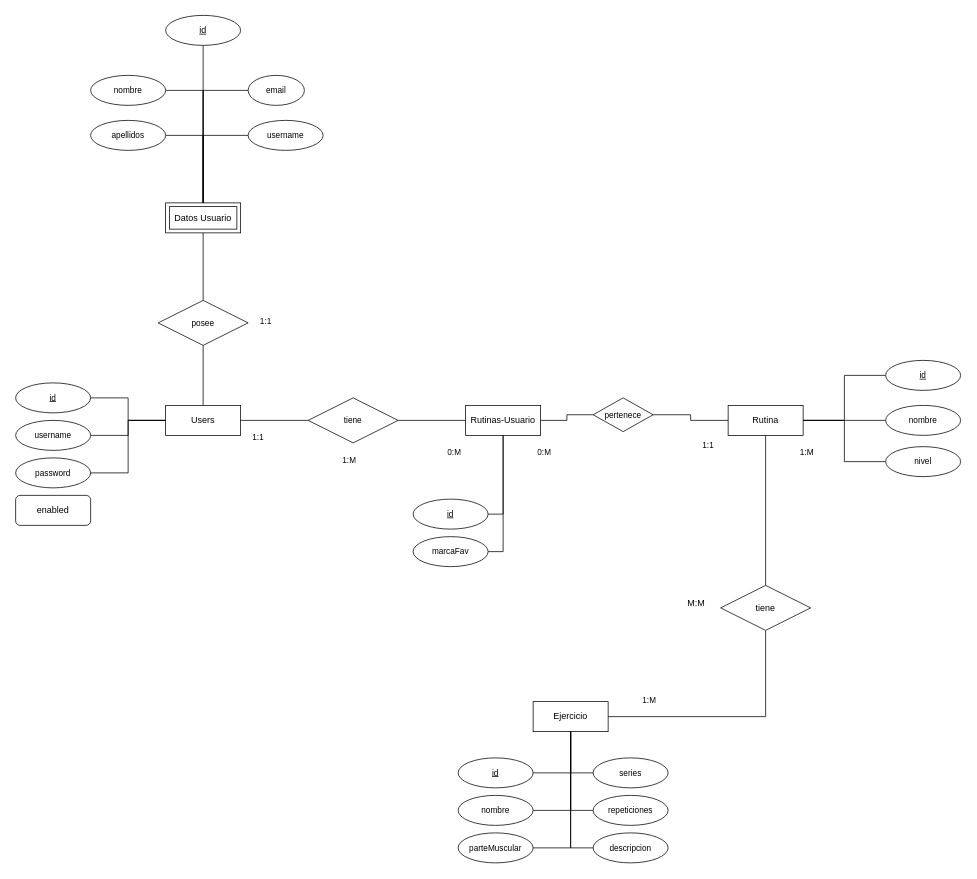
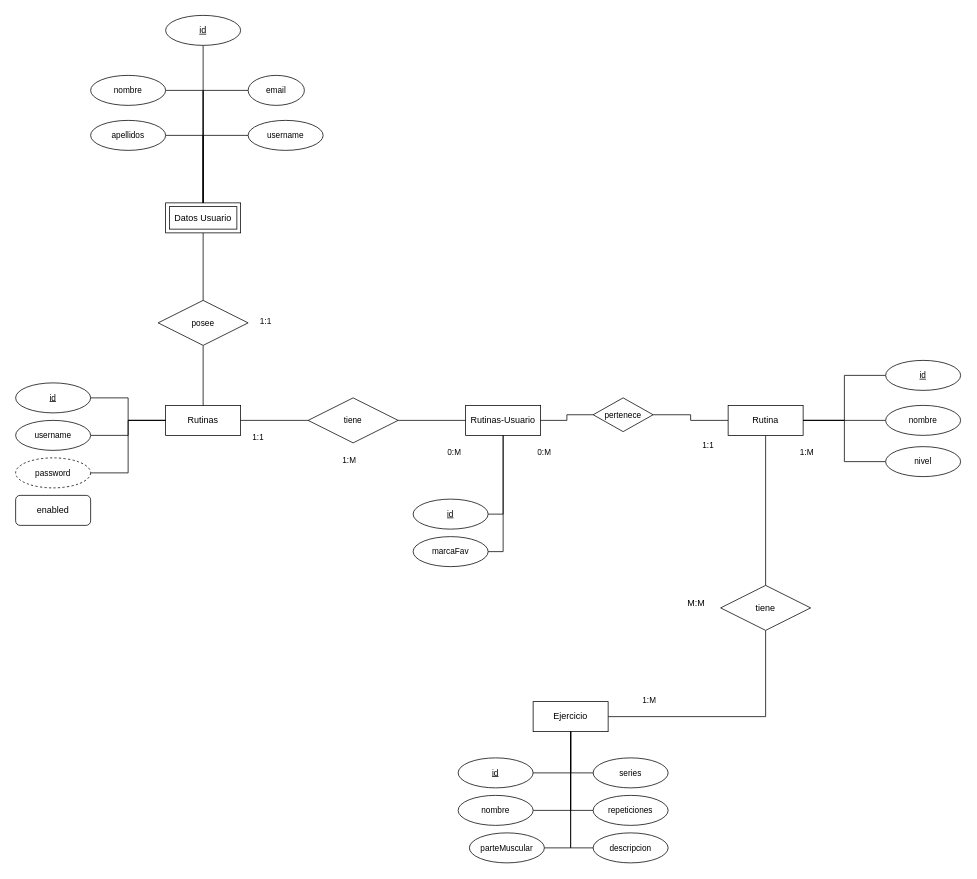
node "Users": label "Users" -> "Rutinas"
node "password": style solid -> dashed
node "parteMuscular": moved (495, 848) -> (507, 848)
